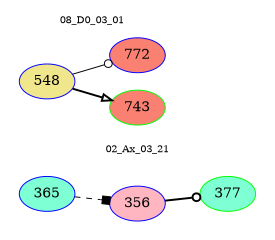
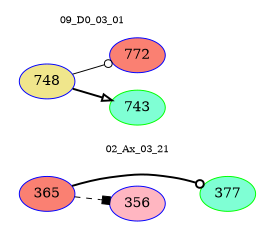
cluster "08_D0_03_01": label "08_D0_03_01" -> "09_D0_03_01"
node "548": label "548" -> "748"
node "743": fillcolor salmon -> aquamarine
node "365": fillcolor aquamarine -> salmon
edge "356" -> "377": now "365" -> "377"
